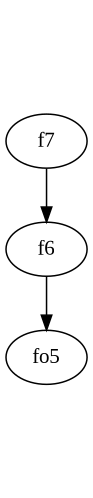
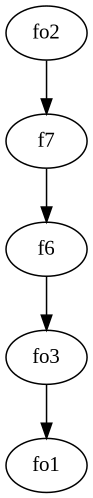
node "fo2": added
node "fo5": label "fo5" -> "fo3"
node "fo1": added
